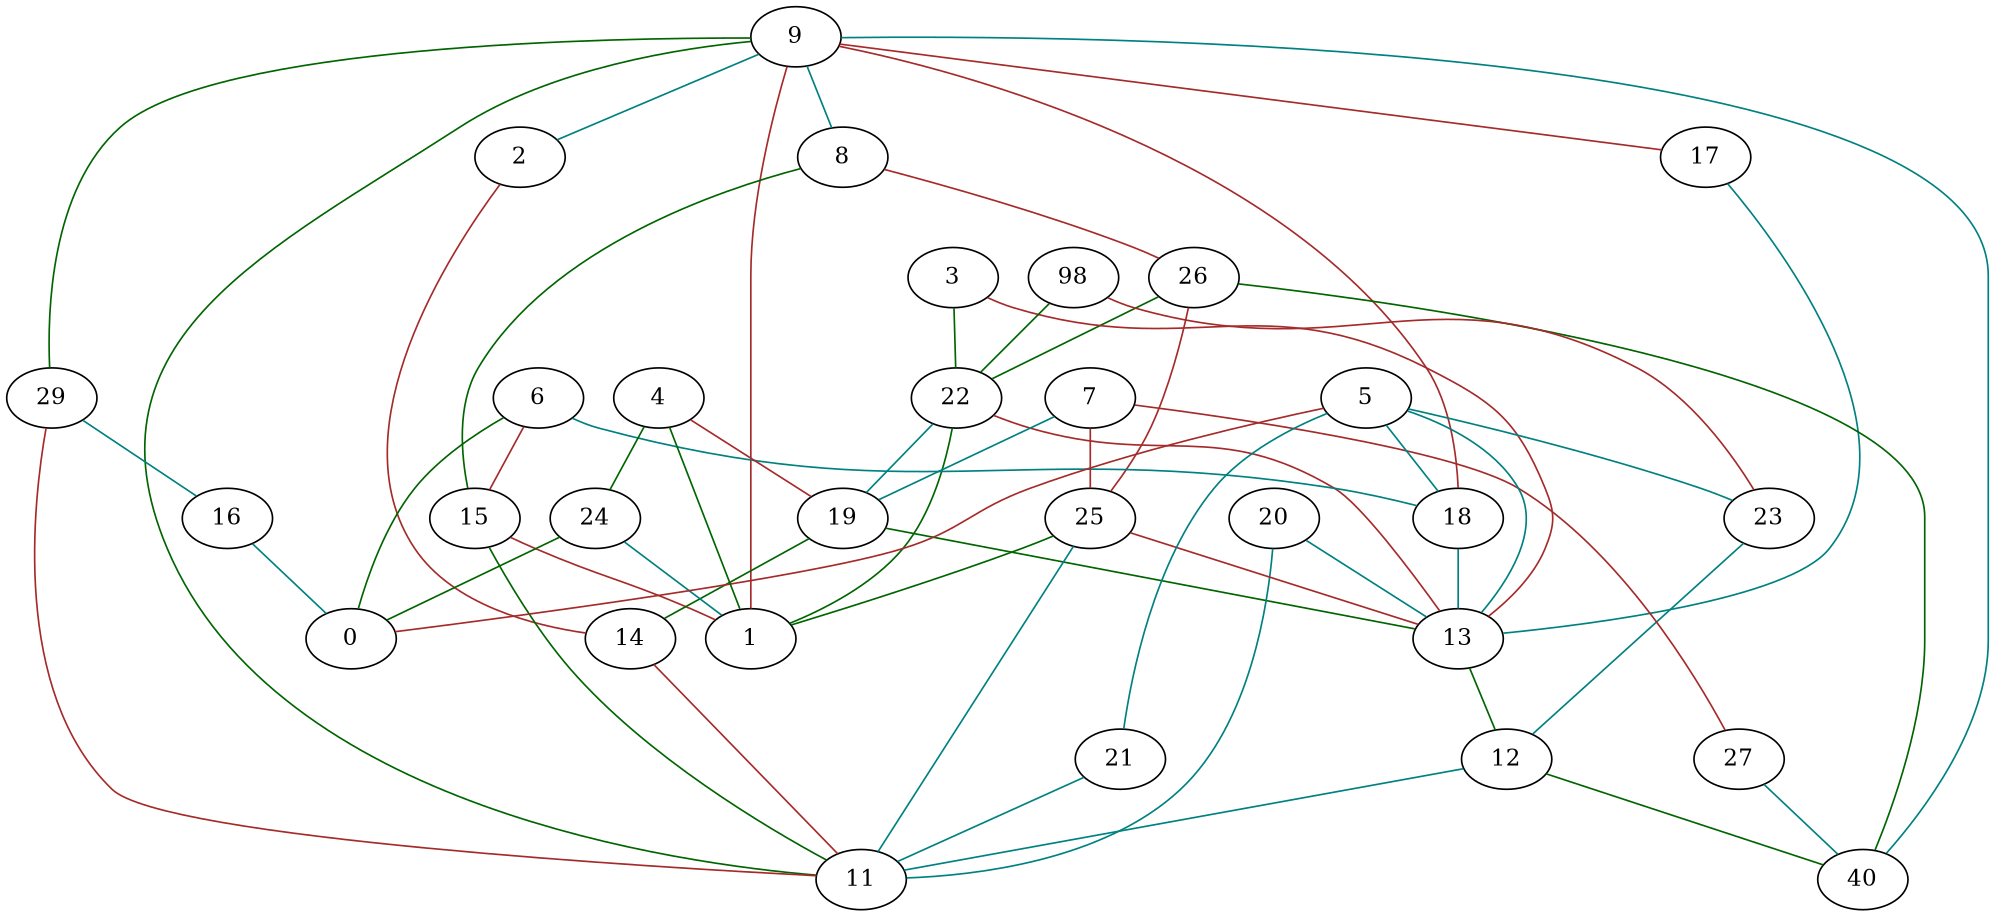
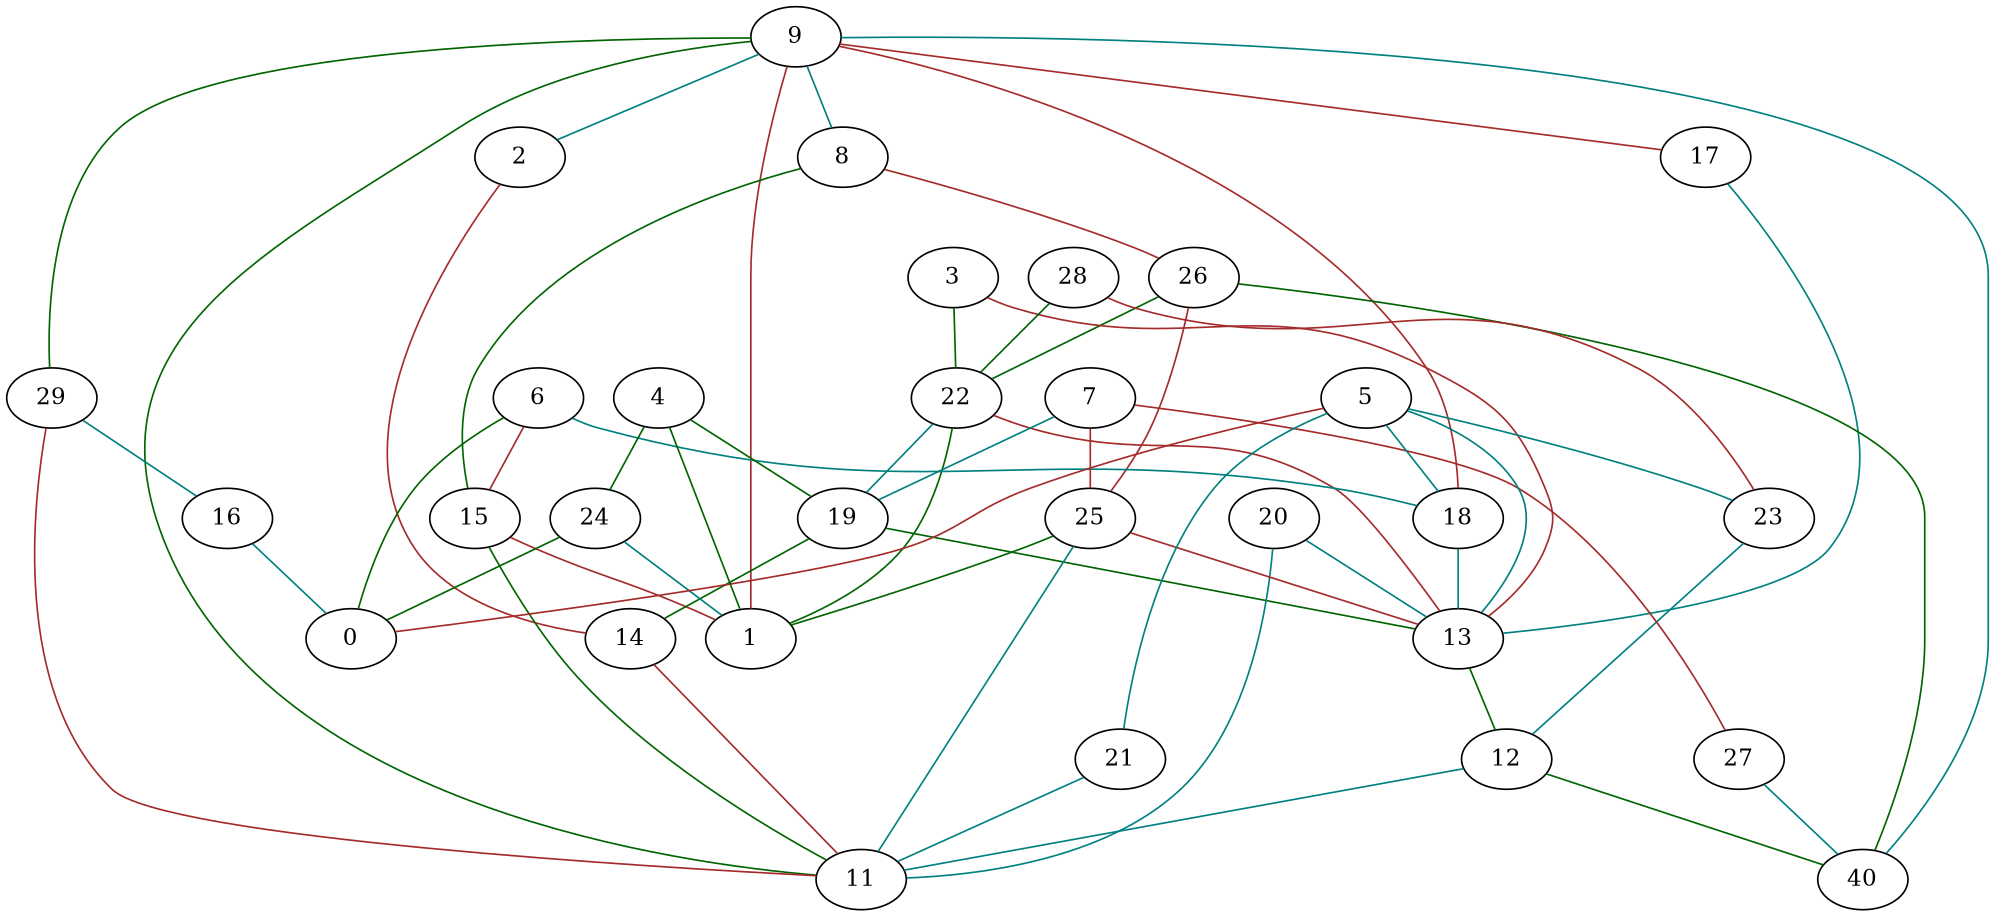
node "98": label "98" -> "28"
edge "4" -- "19": color brown -> darkgreen
